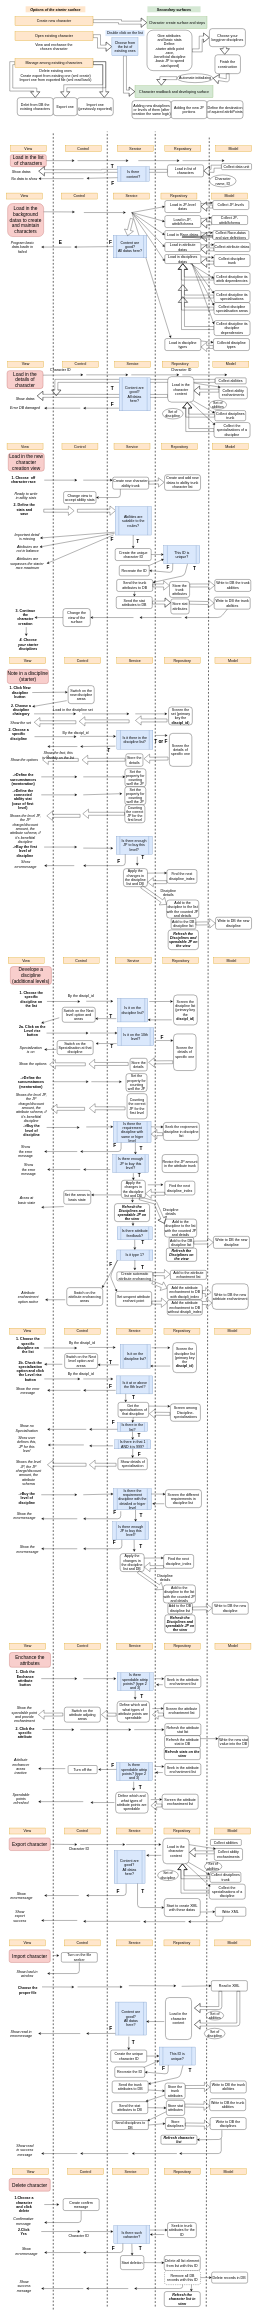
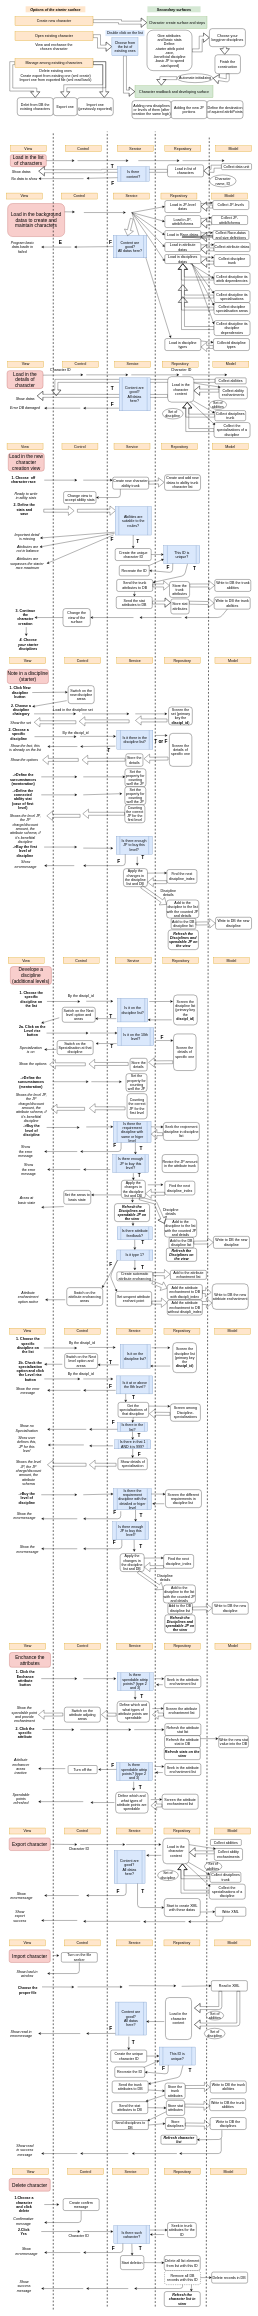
node "Load in the background datas to create and maintain characters": size 36x33 -> 57x33
node "Show the fact, this is already on the list": moved (58, 755) -> (25, 748)
